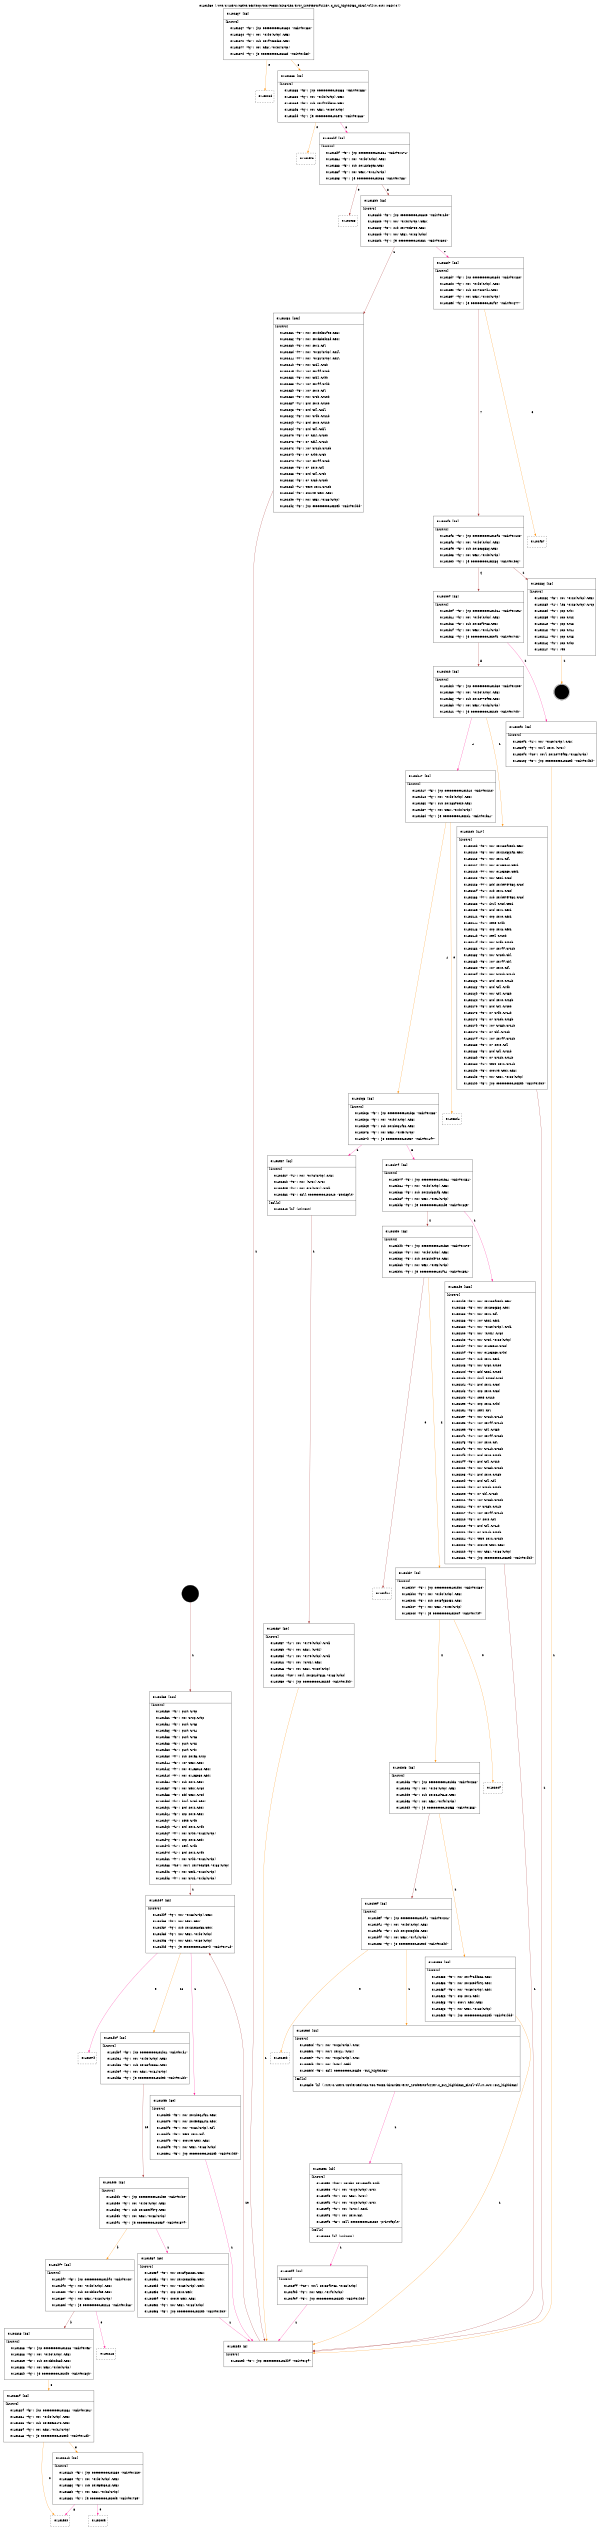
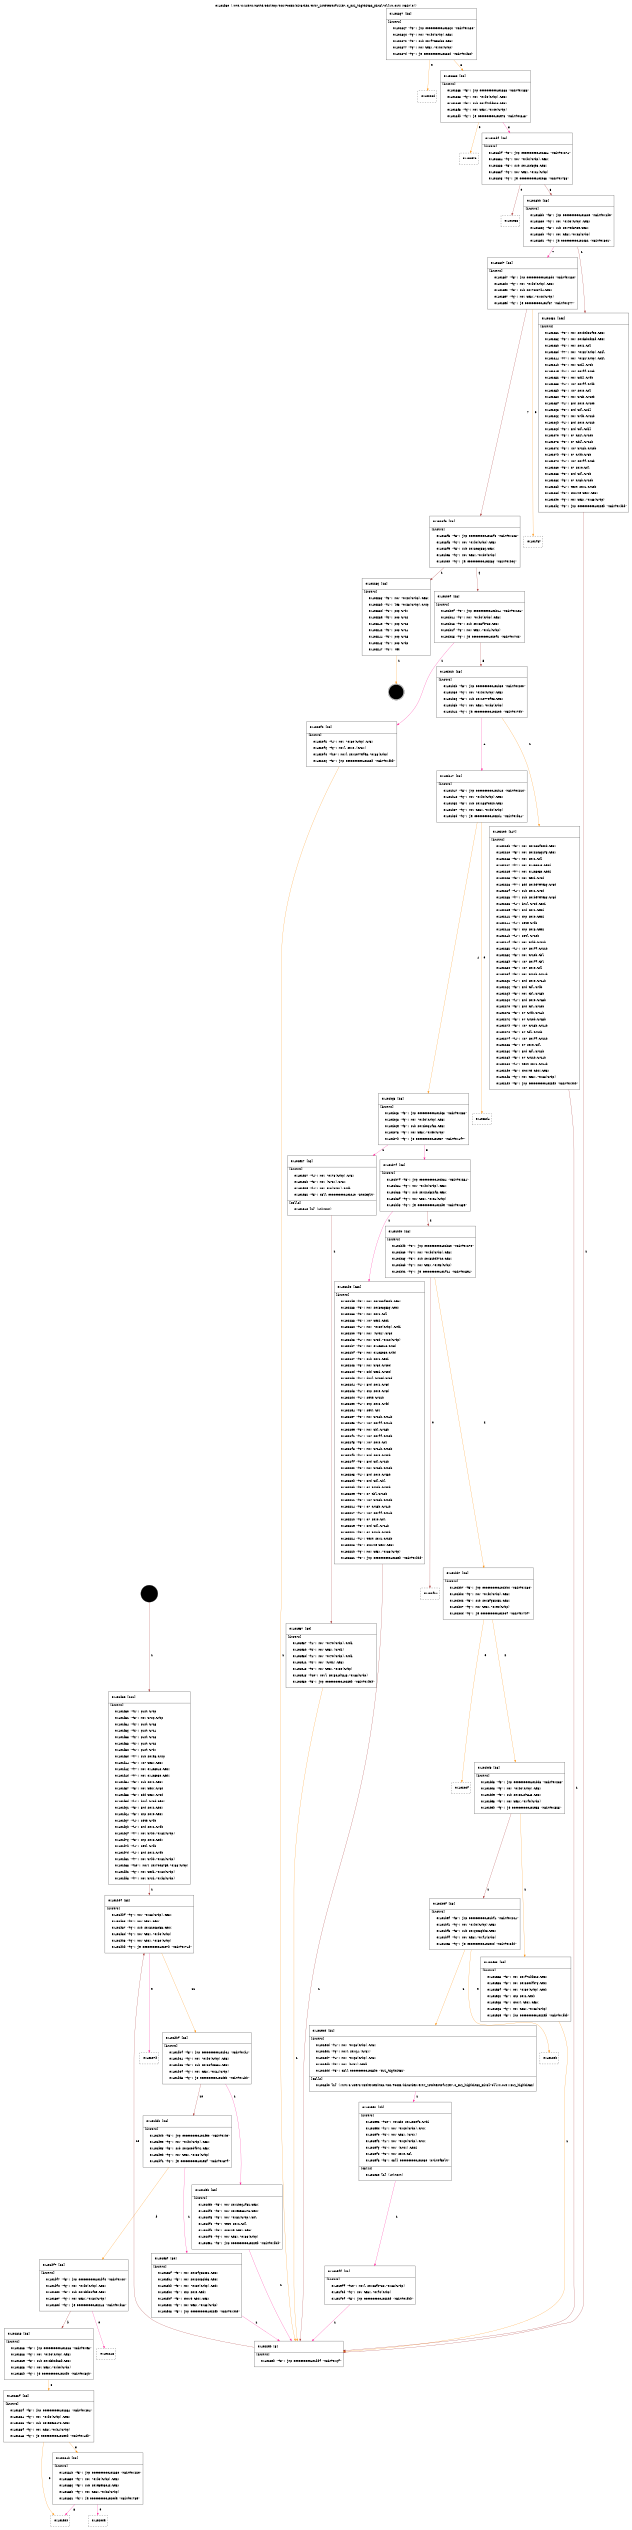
edge "0x40199f [32]" -> "0x401deb [30]": now "0x4019bf [28]" -> "0x401deb [30]"
